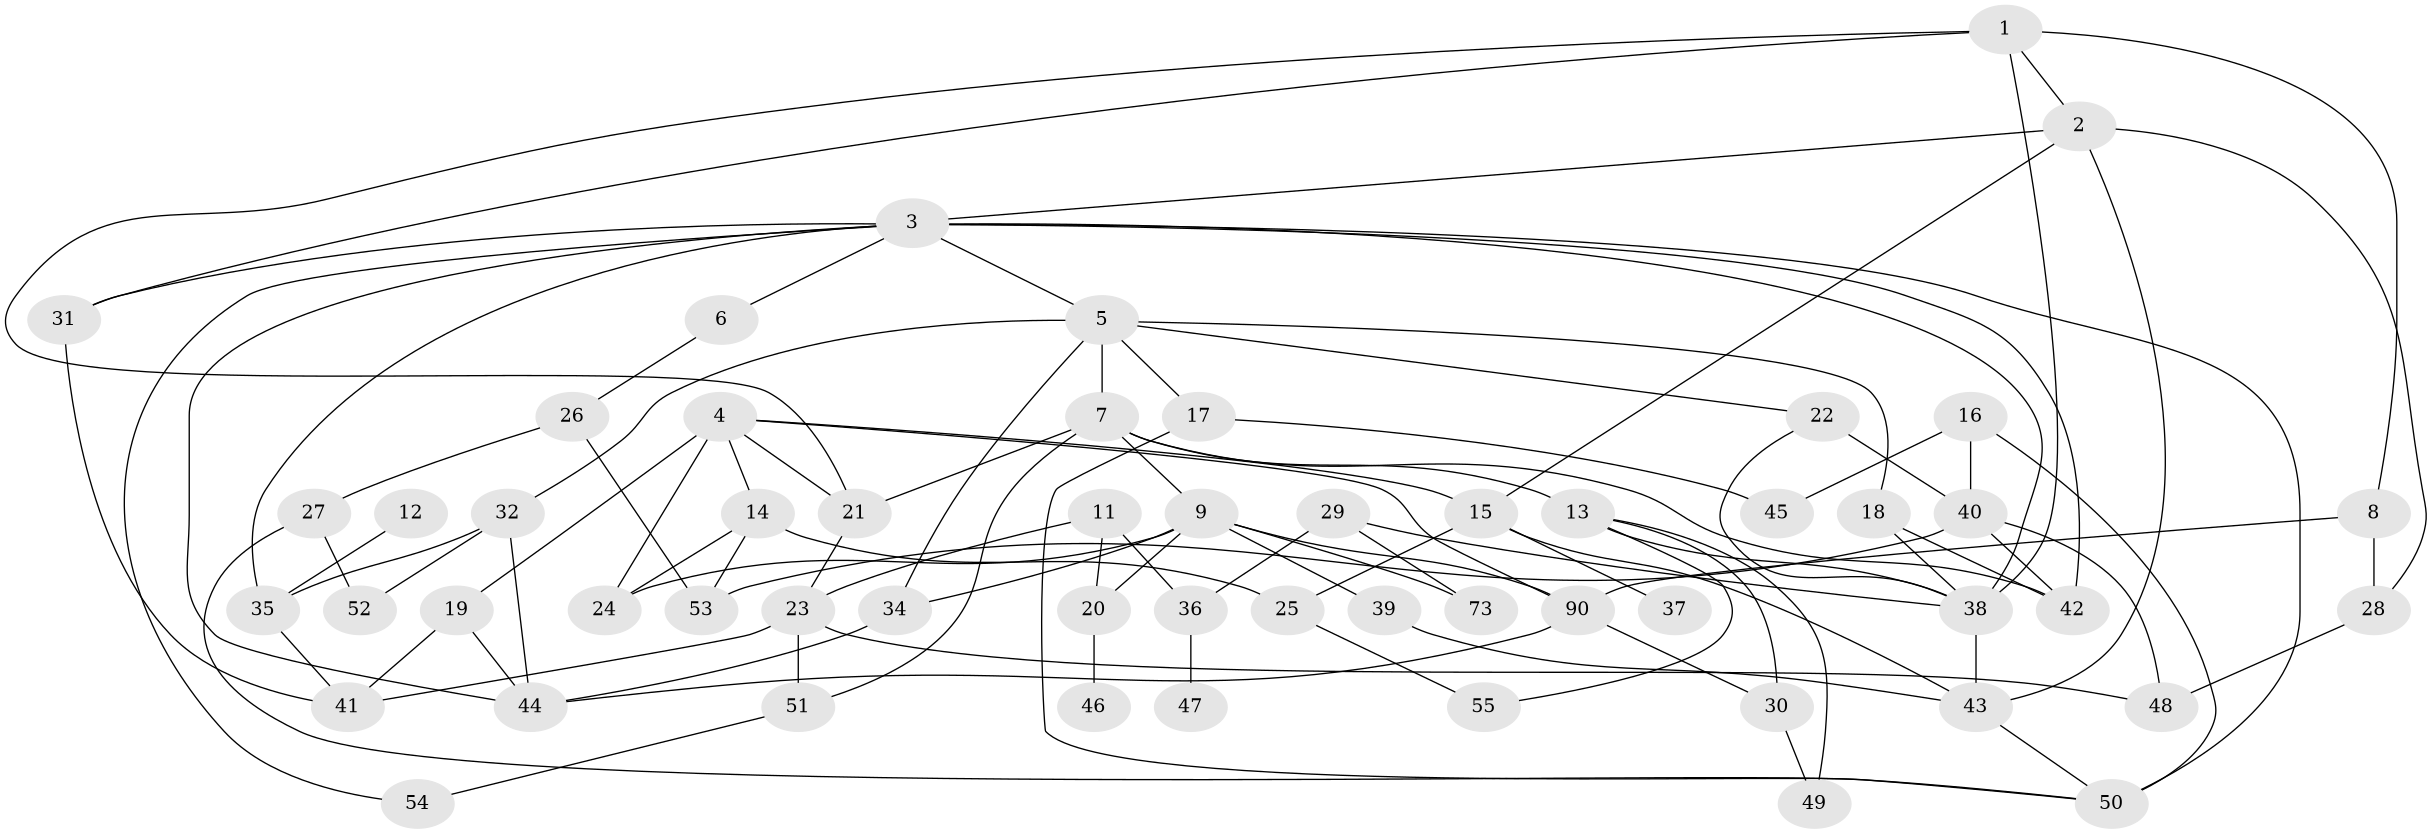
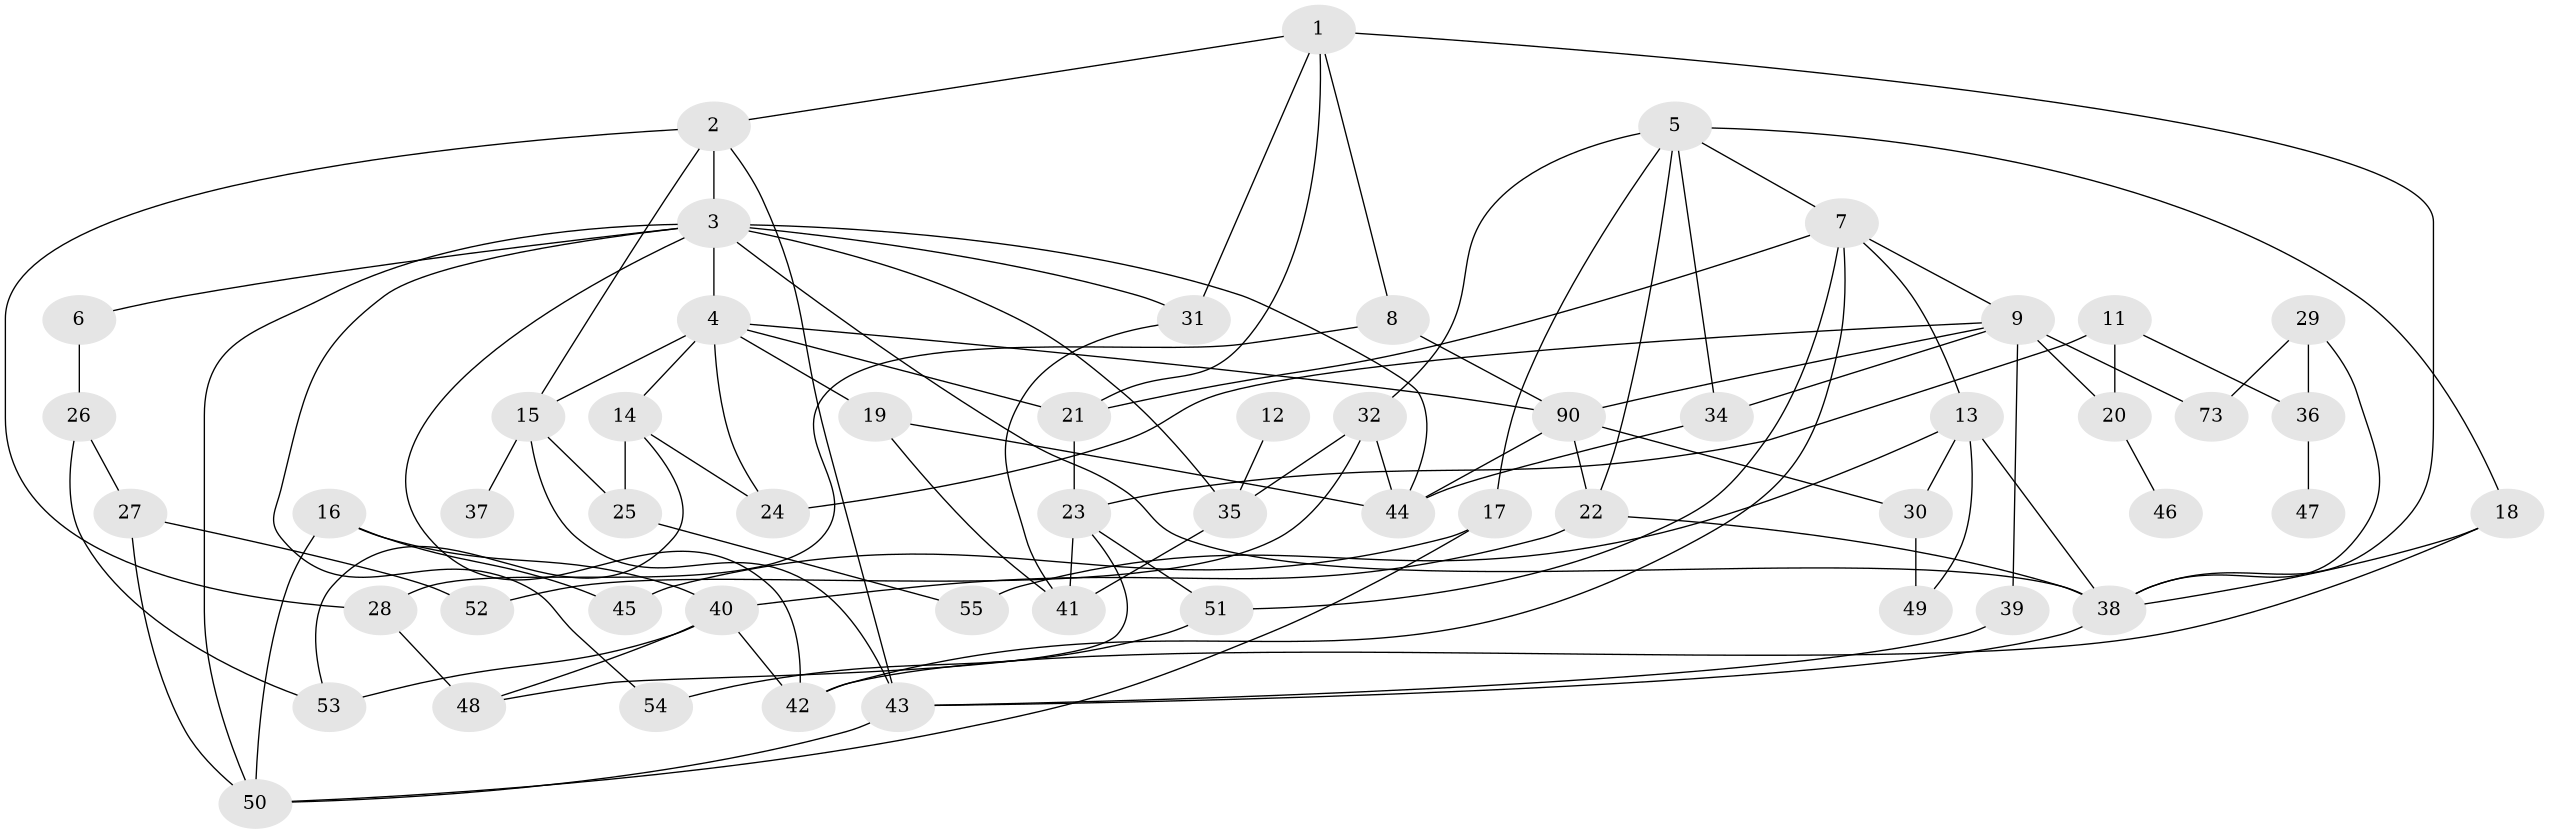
edge "3" -- "5": now "3" -- "4"
edge "90" -- "22": added
